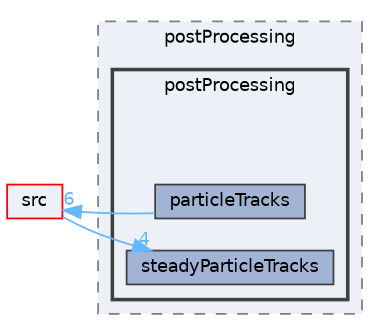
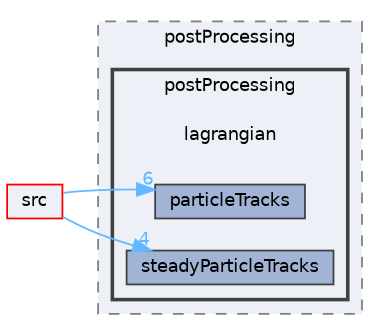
node "lagrangian": added
edge "particleTracks" -> "src": reversed
